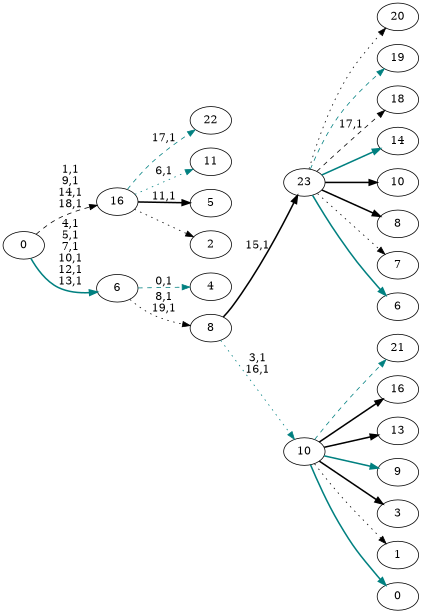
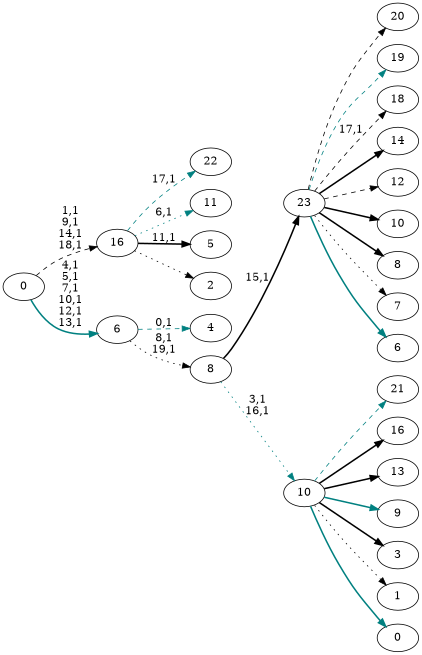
edge "23" -> "20": style dotted -> dashed
edge "23" -> "14": color teal -> black
node "12": added
